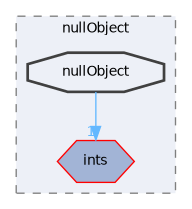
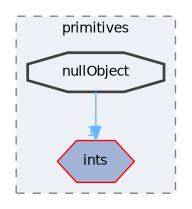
cluster "nullObject": label "nullObject" -> "primitives"
